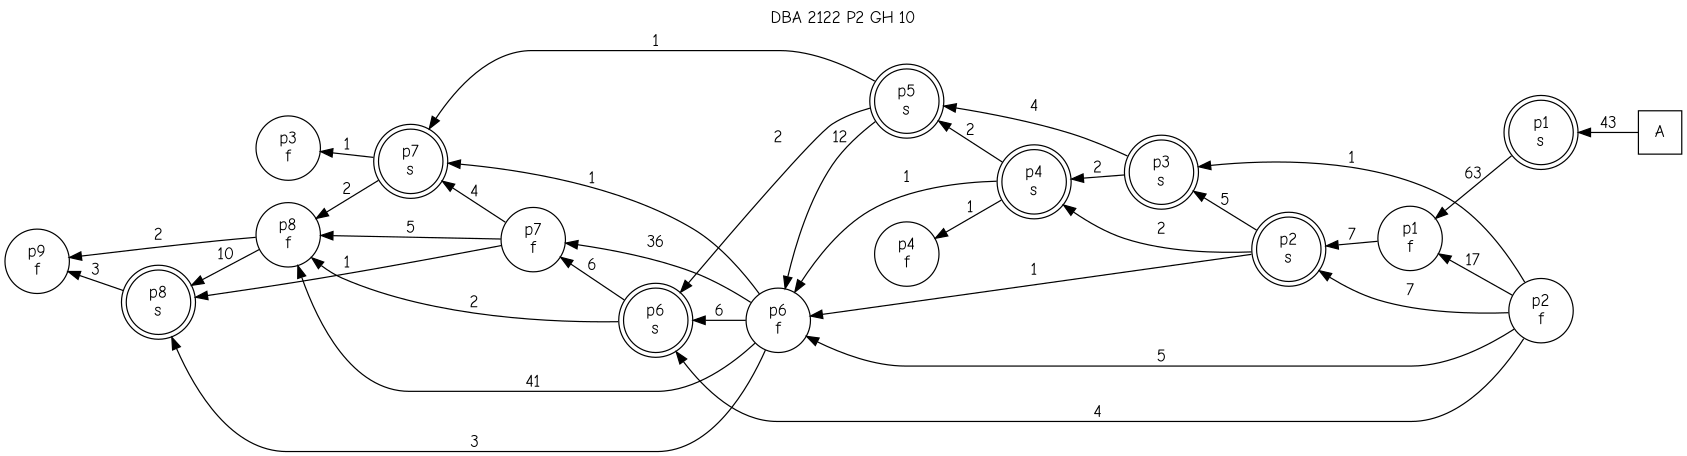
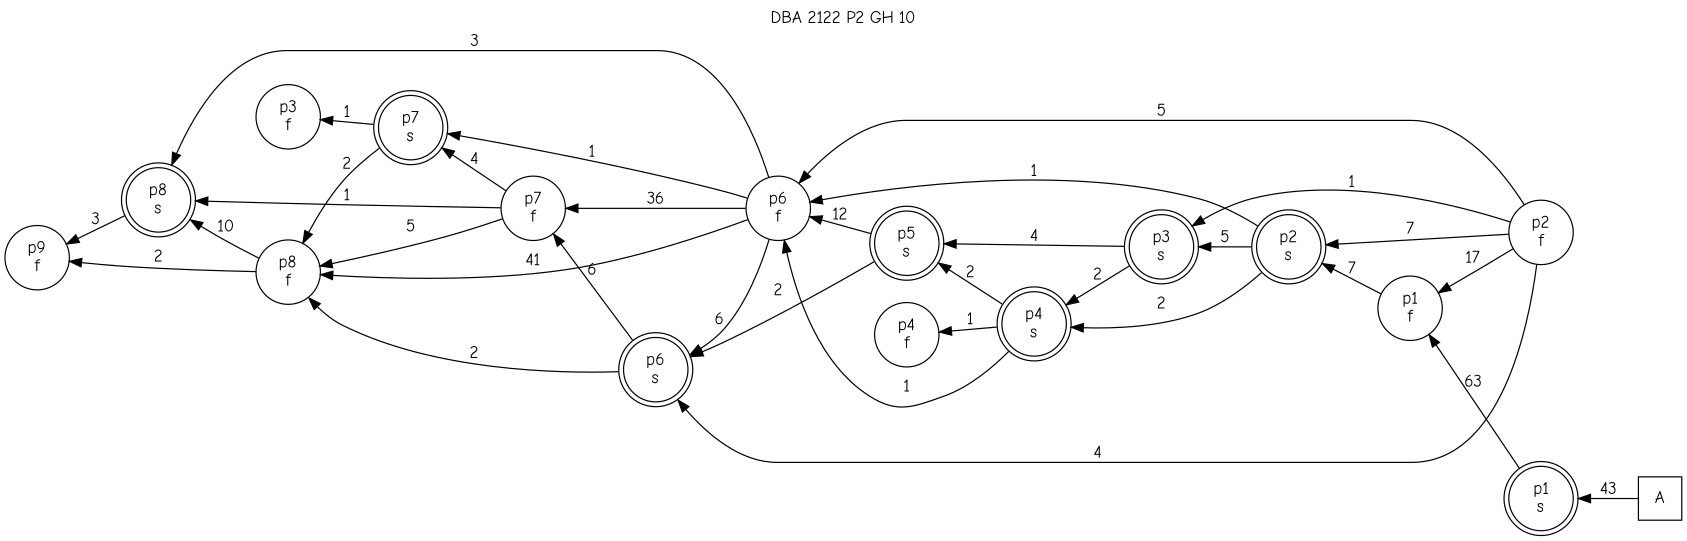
edge "p5 s" -> "p7 s": removed, label "1"
